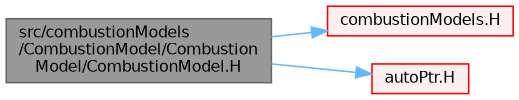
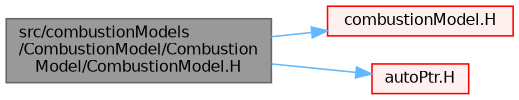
node "combustionModels.H": label "combustionModels.H" -> "combustionModel.H"
